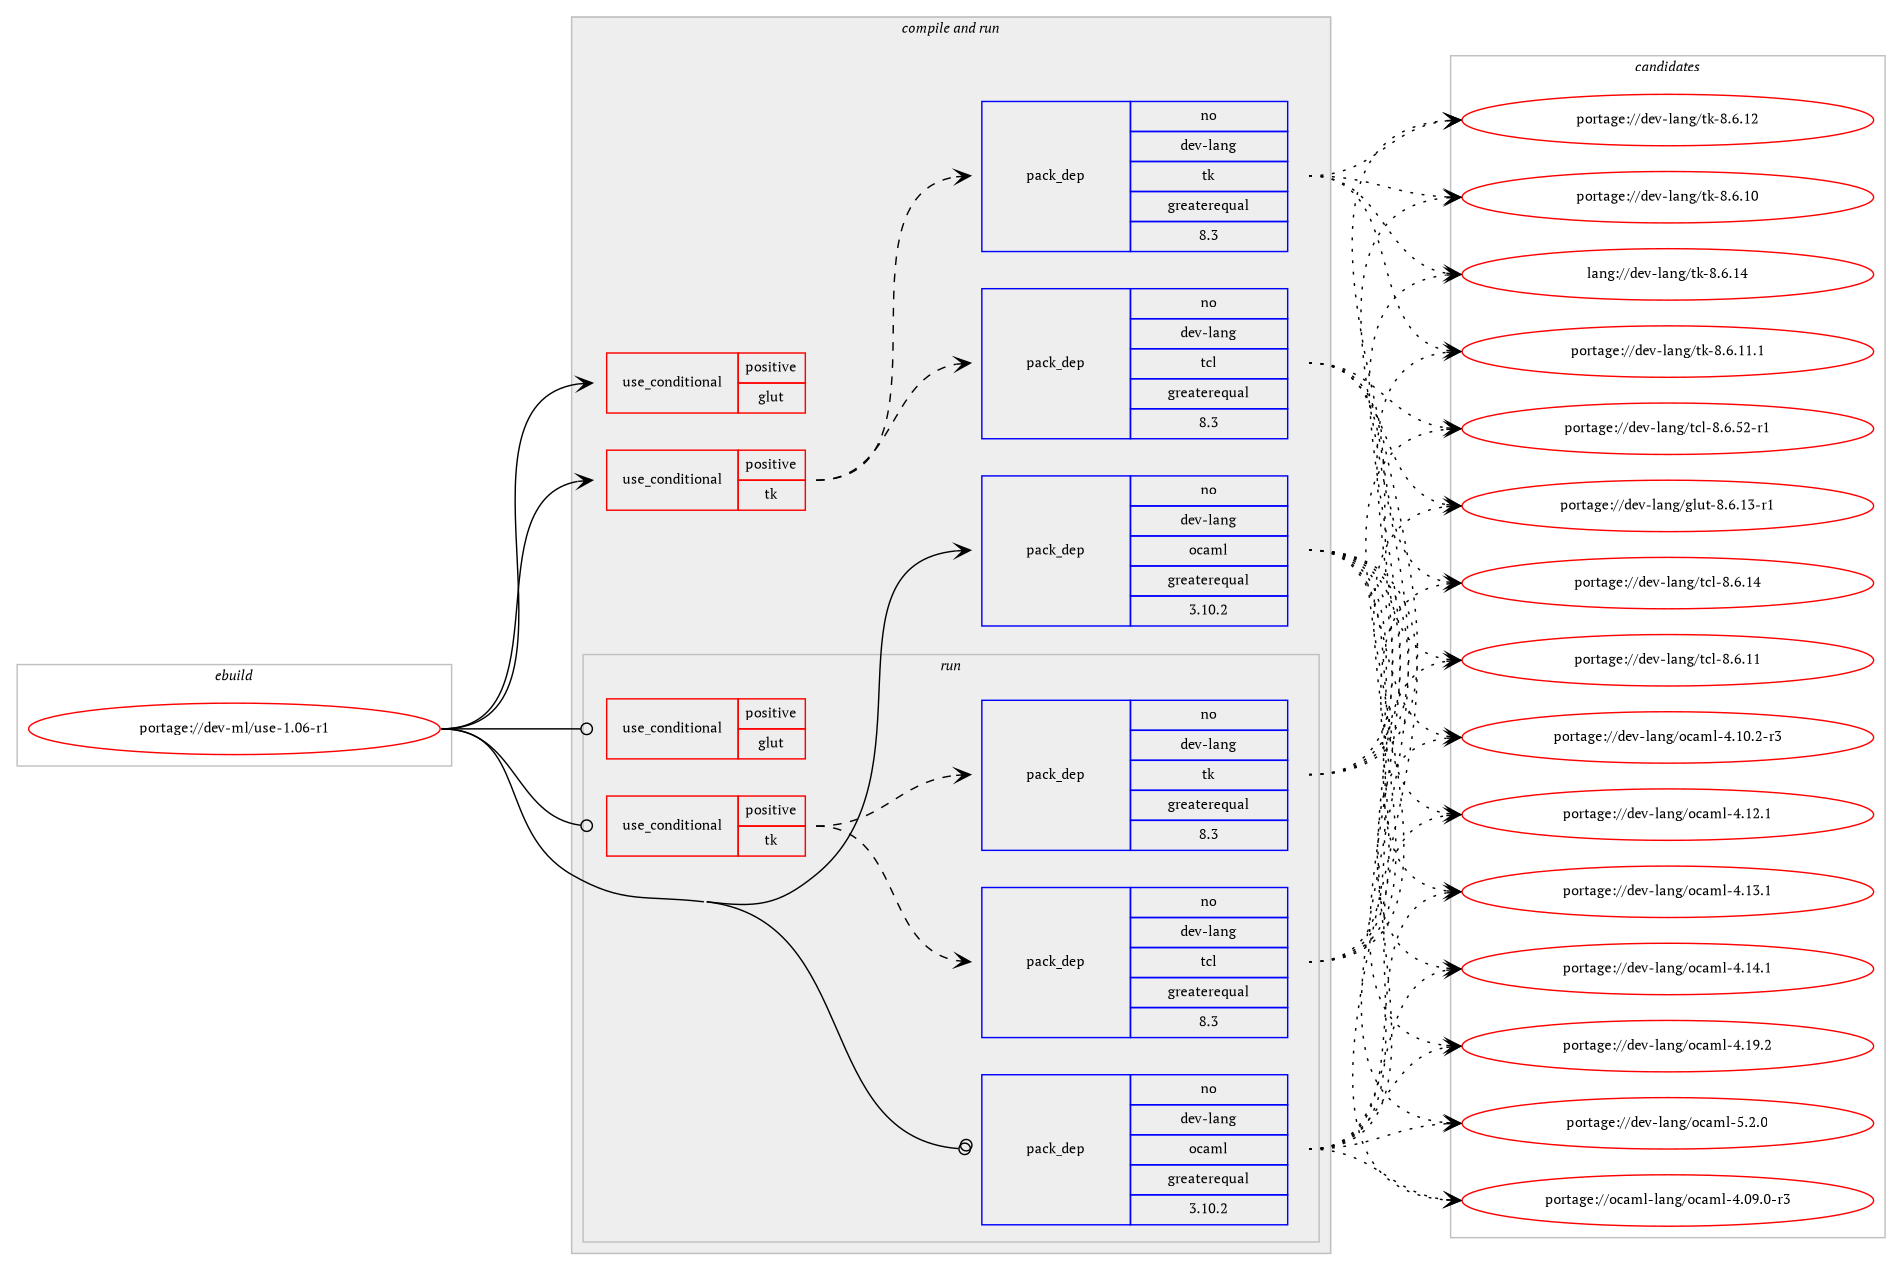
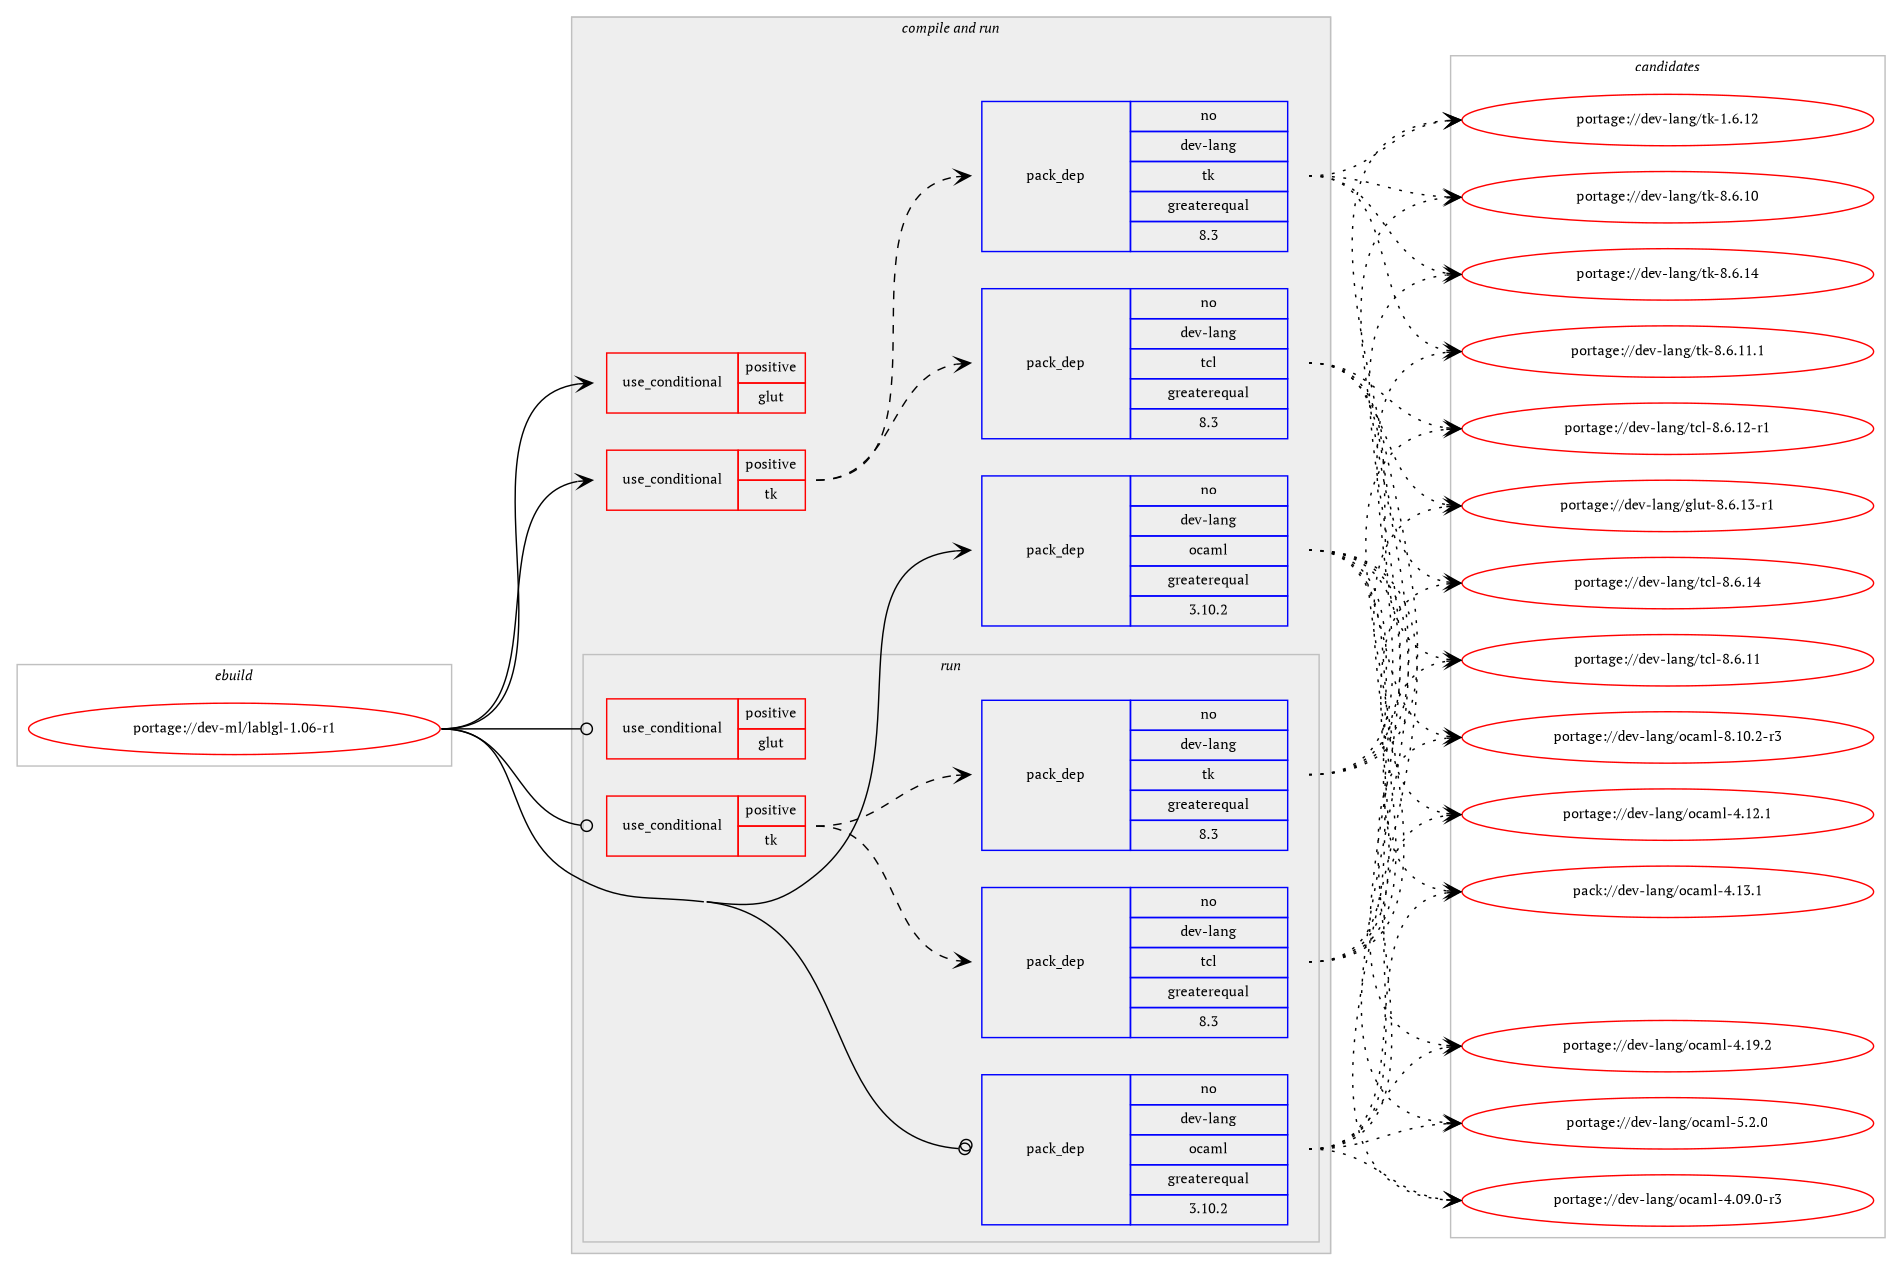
node "portage://dev-lang/tk-8.6.12": label "portage://dev-lang/tk-8.6.12" -> "portage://dev-lang/tk-1.6.12"
node "lang://dev-lang/tk-8.6.14": label "lang://dev-lang/tk-8.6.14" -> "portage://dev-lang/tk-8.6.14"
node "portage://dev-lang/tcl-8.6.52-r1": label "portage://dev-lang/tcl-8.6.52-r1" -> "portage://dev-lang/tcl-8.6.12-r1"
node "portage://dev-ml/use-1.06-r1": label "portage://dev-ml/use-1.06-r1" -> "portage://dev-ml/lablgl-1.06-r1"
node "portage://dev-lang/ocaml-4.10.2-r3": label "portage://dev-lang/ocaml-4.10.2-r3" -> "portage://dev-lang/ocaml-8.10.2-r3"
node "portage://dev-lang/ocaml-4.13.1": label "portage://dev-lang/ocaml-4.13.1" -> "pack://dev-lang/ocaml-4.13.1"
node "portage://dev-lang/ocaml-4.14.1": removed
node "portage://ocaml-lang/ocaml-4.09.0-r3": label "portage://ocaml-lang/ocaml-4.09.0-r3" -> "portage://dev-lang/ocaml-4.09.0-r3"
